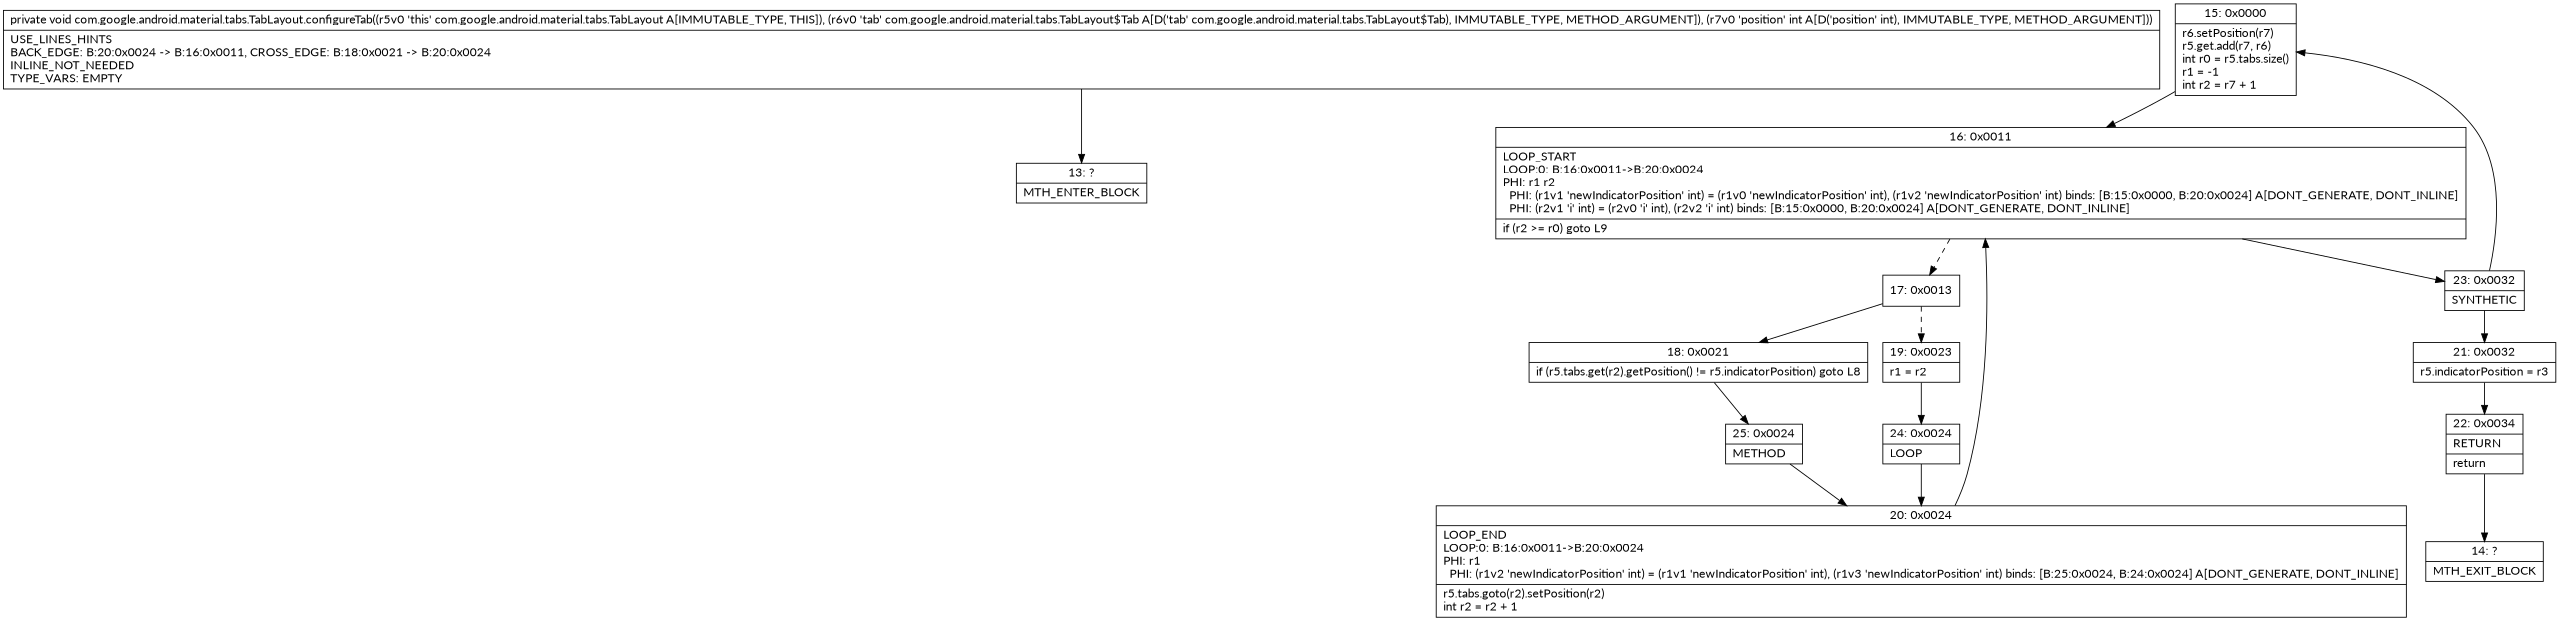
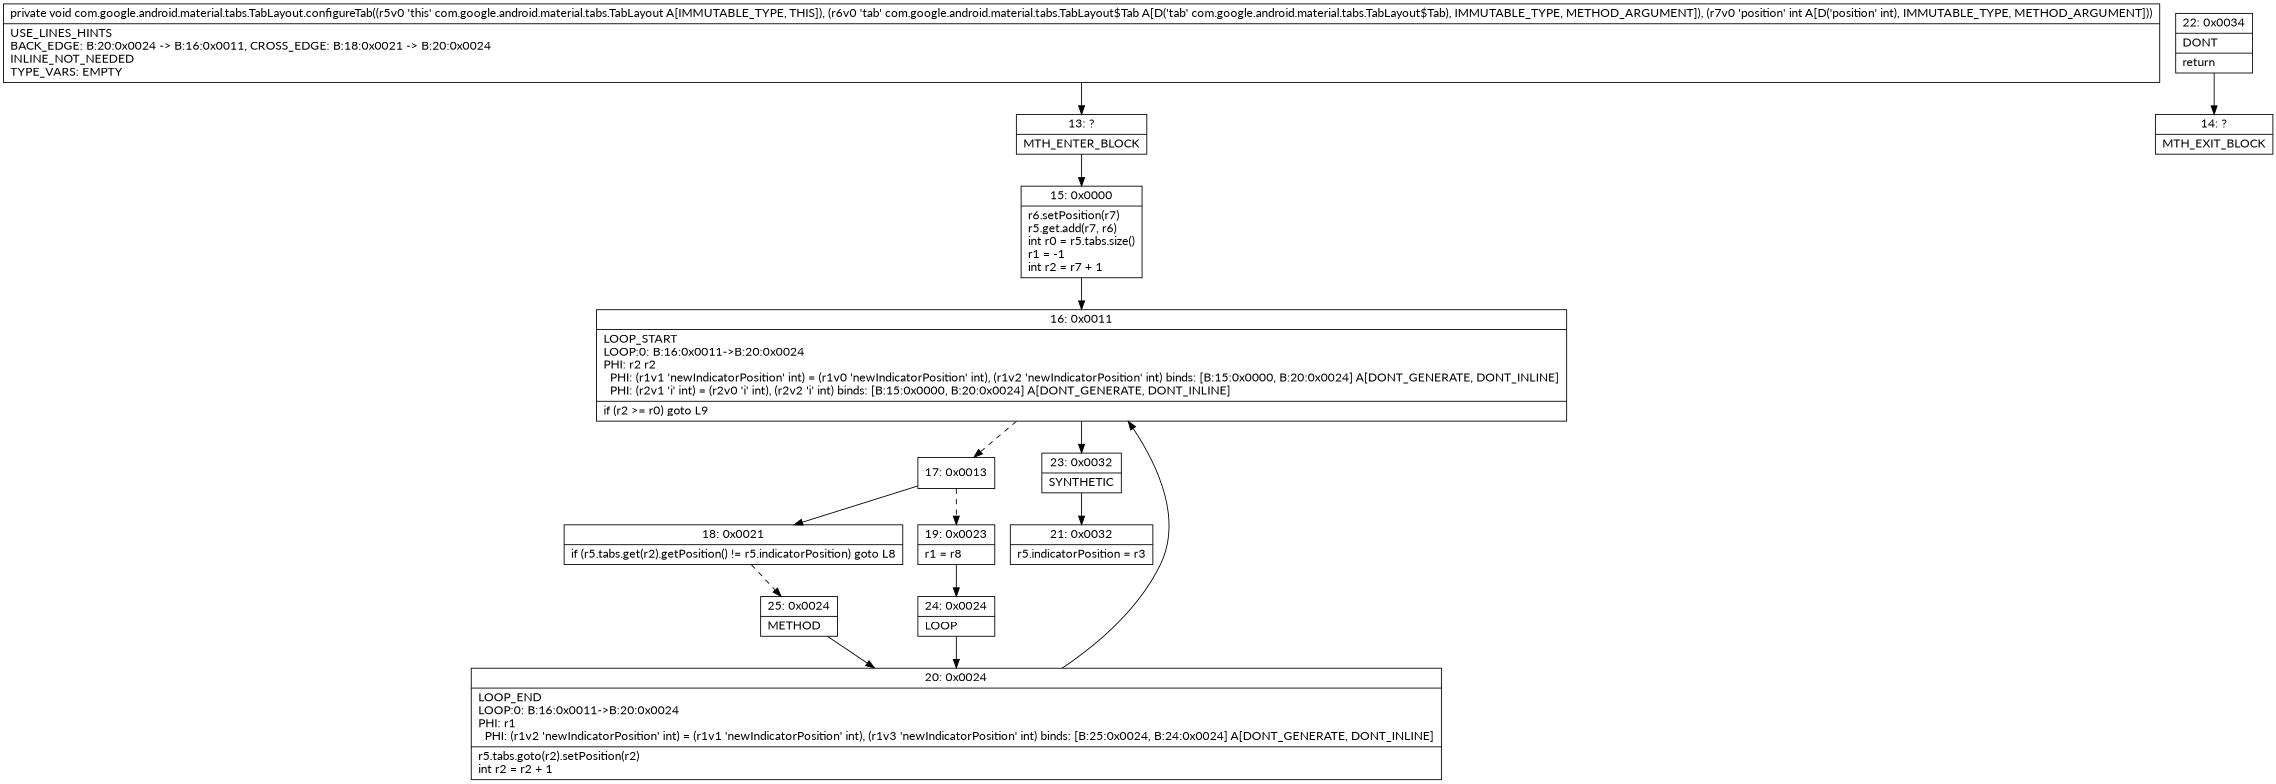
edge "23: 0x0032" -> "15: 0x0000": now "13: ?" -> "15: 0x0000"
node "16: 0x0011": text "PHI: r1 r2" -> "PHI: r2 r2"
node "19: 0x0023": text "r1 = r2" -> "r1 = r8"
edge "21: 0x0032" -> "22: 0x0034": removed
edge "18: 0x0021" -> "25: 0x0024": style solid -> dashed
node "22: 0x0034": text "RETURN" -> "DONT"
